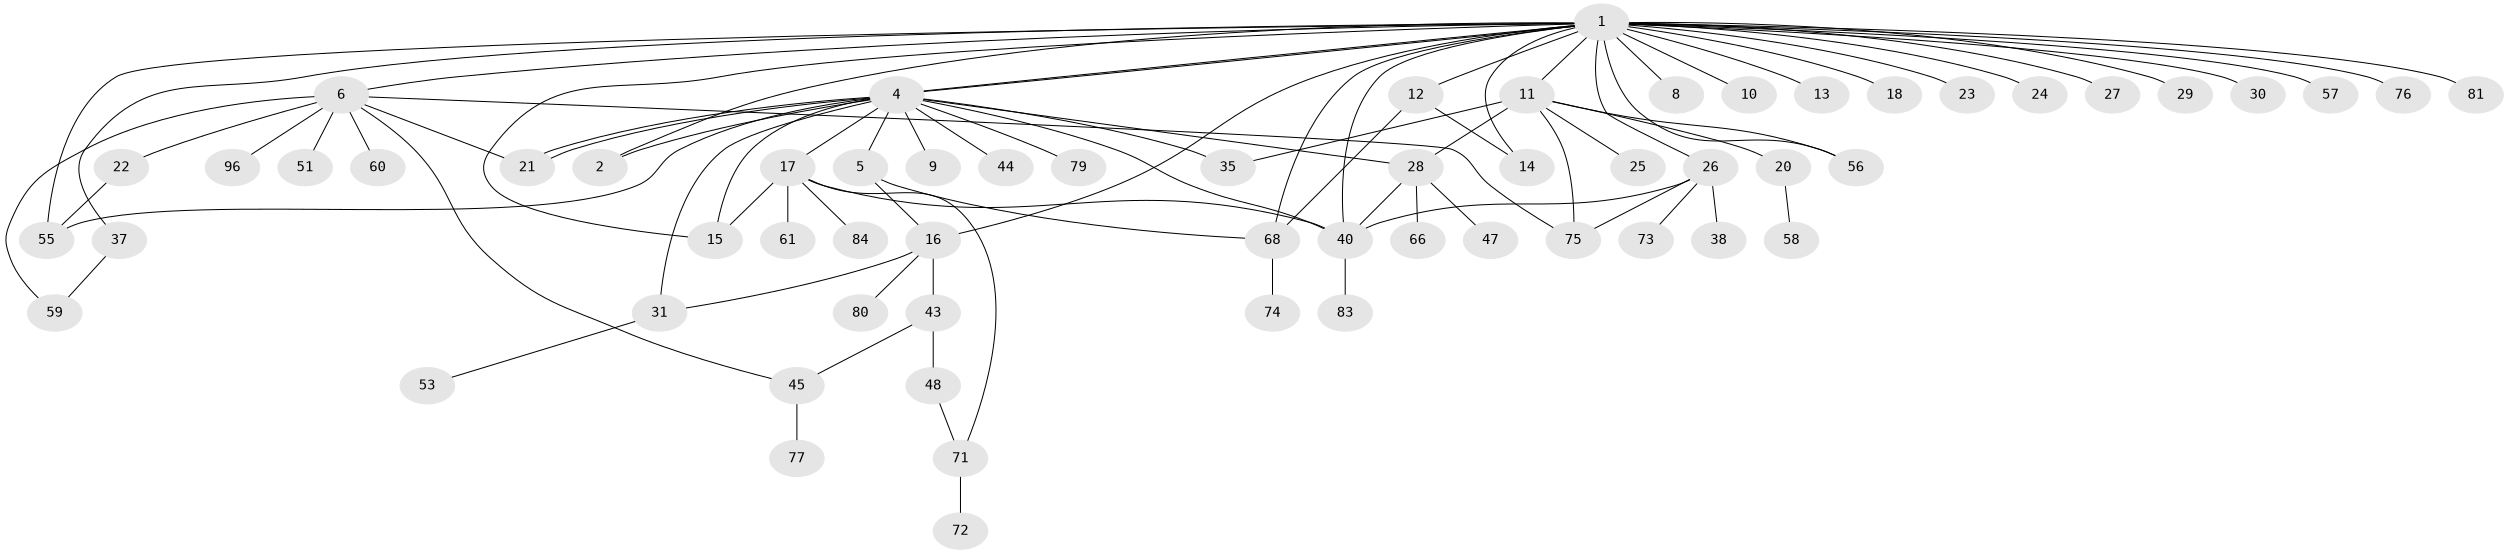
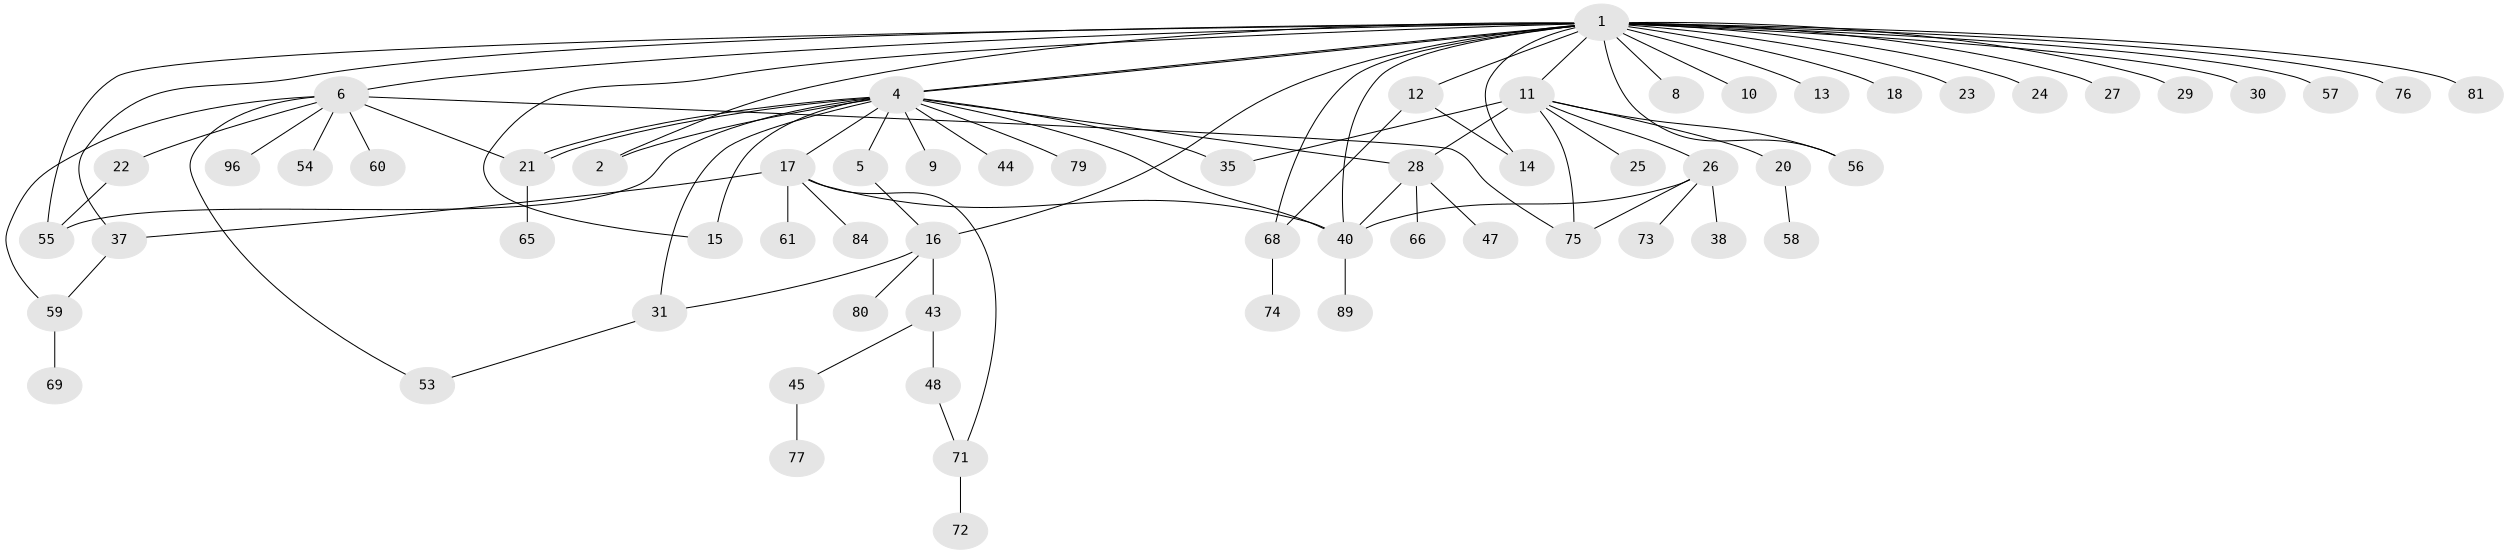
edge "1" -- "26": now "11" -- "26"
node "51": label "51" -> "54"
edge "17" -- "15": now "17" -- "37"
edge "5" -- "68": removed
node "65": added
edge "6" -- "45": now "6" -- "53"
node "83": label "83" -> "89"
node "69": added
